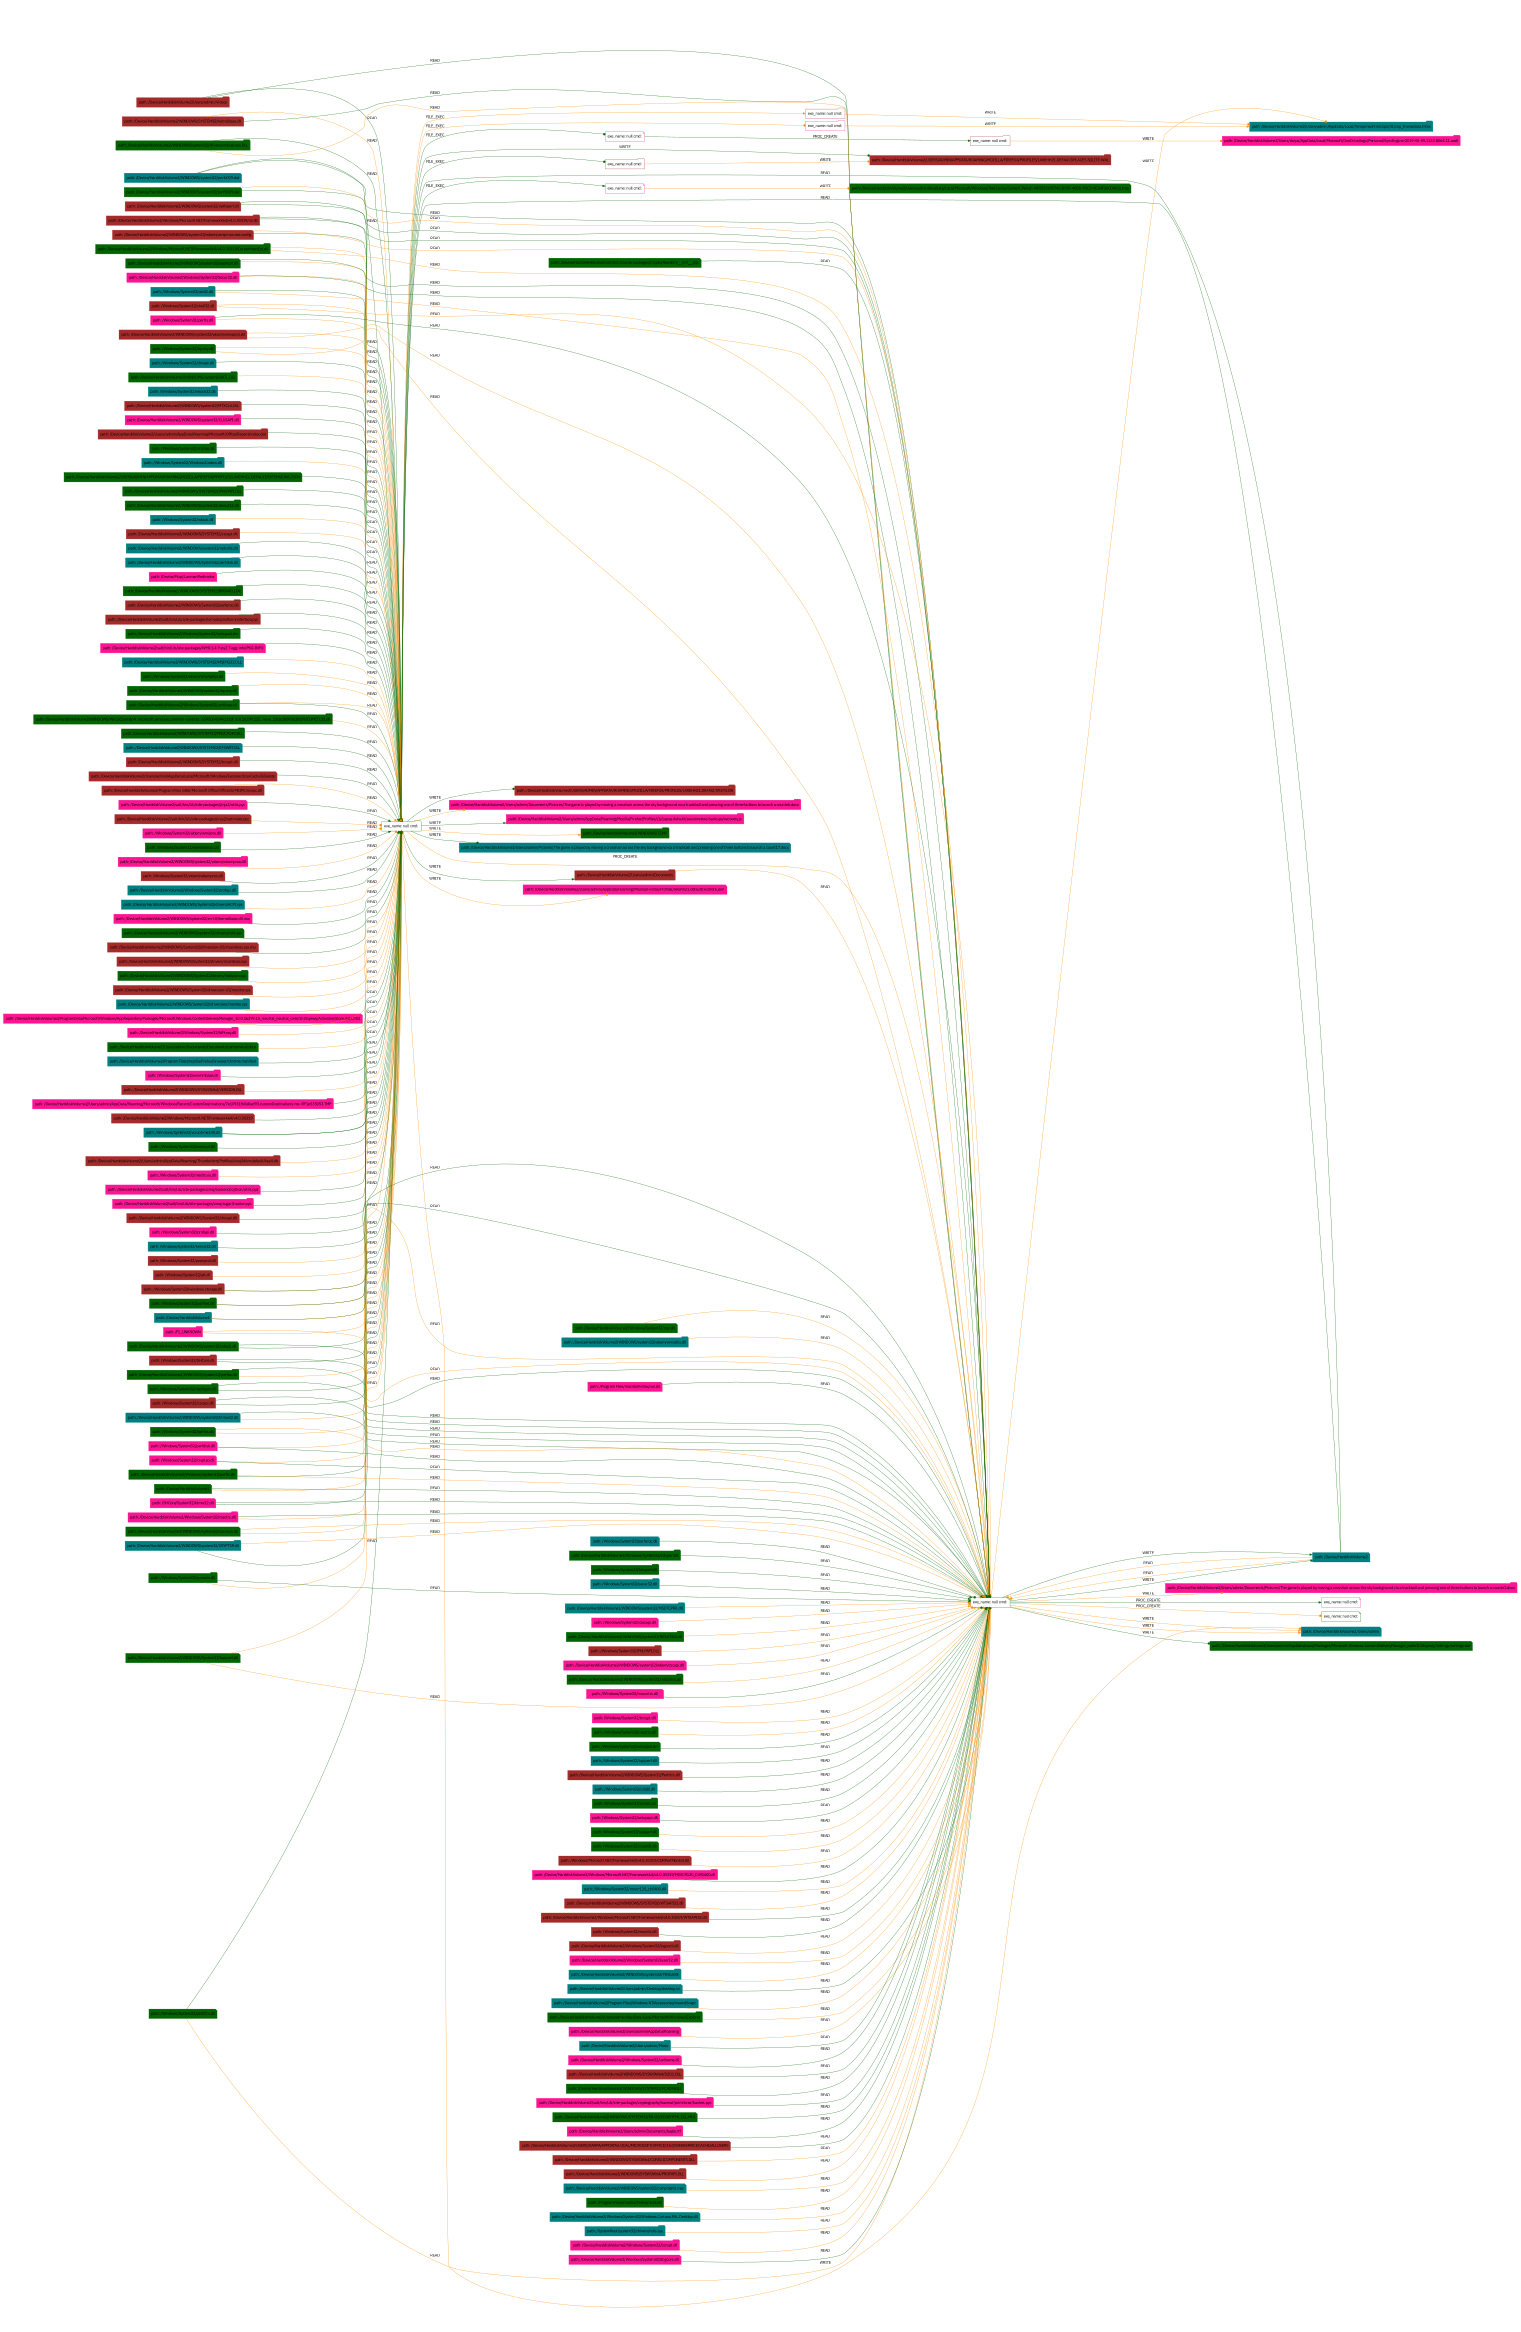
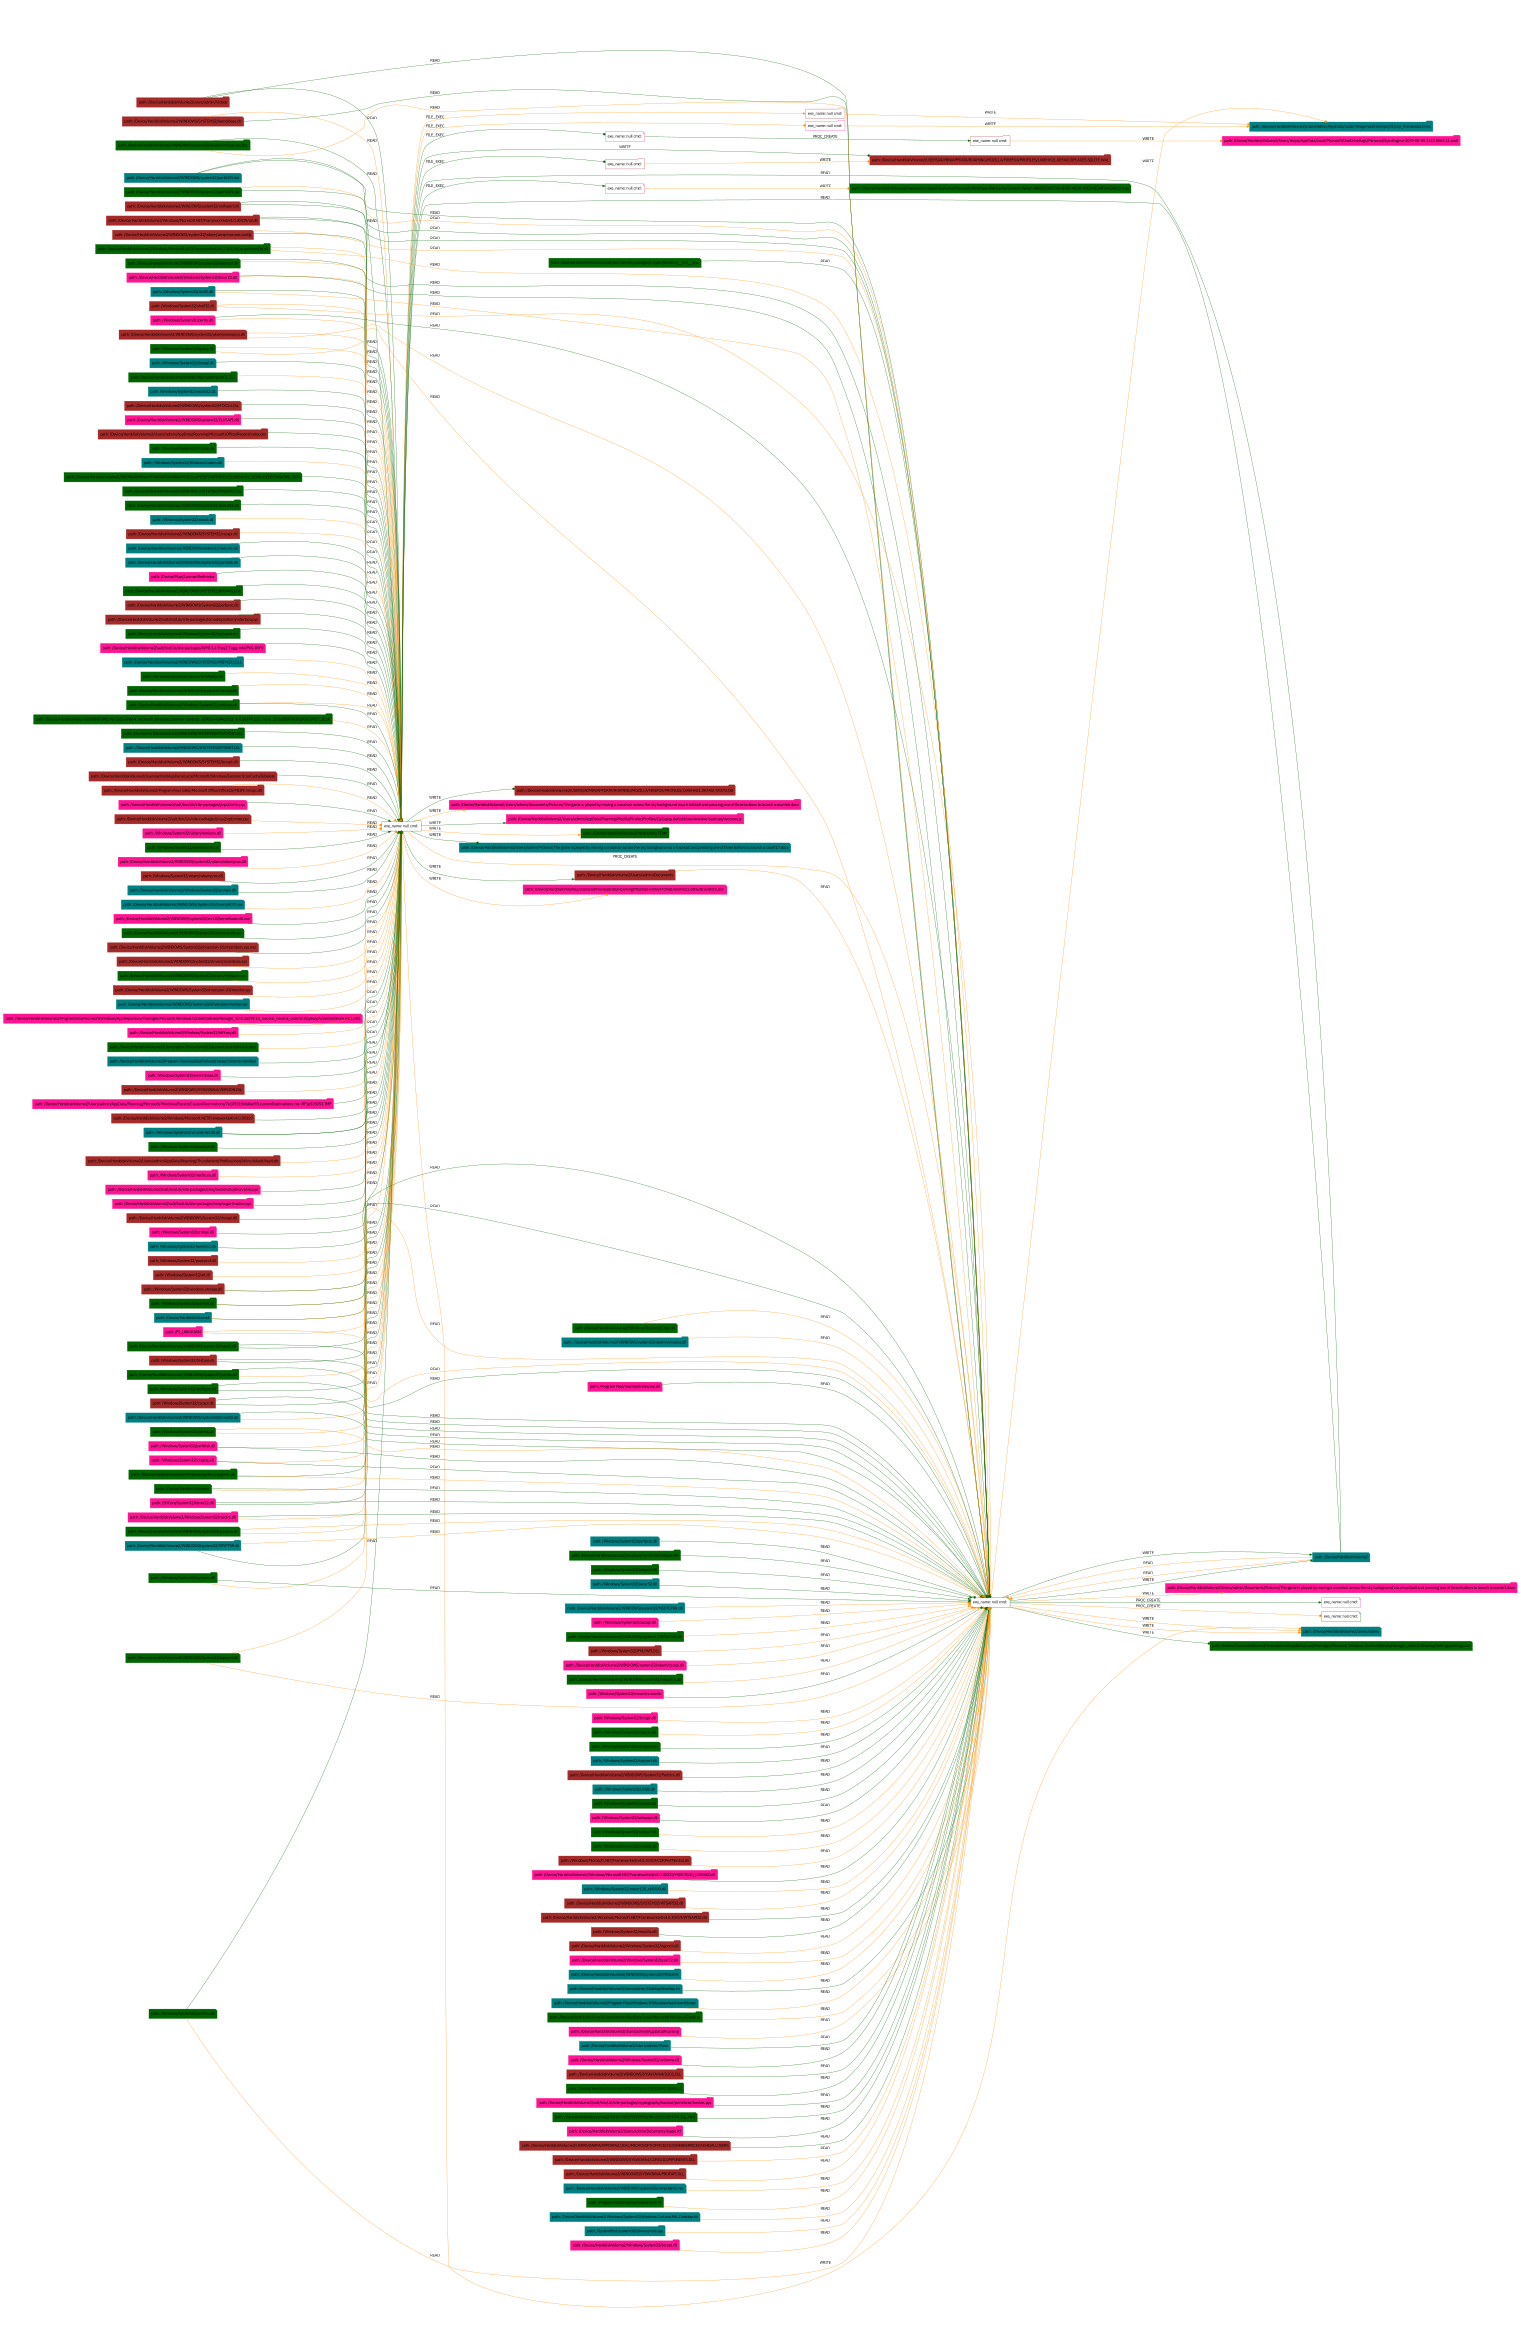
node "path: /Windows/System32/msscntrs.dll": label "path: /Windows/System32/msscntrs.dll" -> "path: /Windows/System32/msscntrs.counte"
node "path: /Device/HarddiskVolume2/Windows/System32/dbgcore.dll": removed
